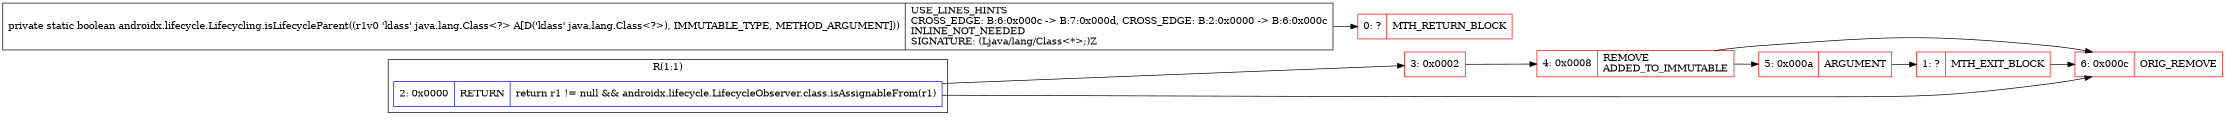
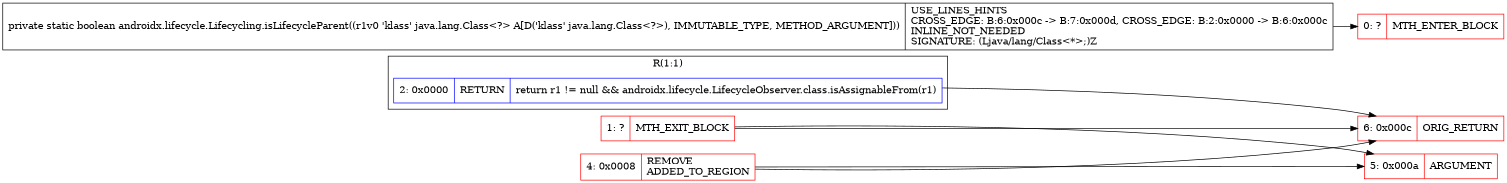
node "0: ?": text "MTH_RETURN_BLOCK" -> "MTH_ENTER_BLOCK"
node "3: 0x0002": removed
edge "5: 0x000a" -> "1: ?": reversed
node "6: 0x000c": text "ORIG_REMOVE" -> "ORIG_RETURN"
node "4: 0x0008": text "ADDED_TO_IMMUTABLE" -> "ADDED_TO_REGION"
